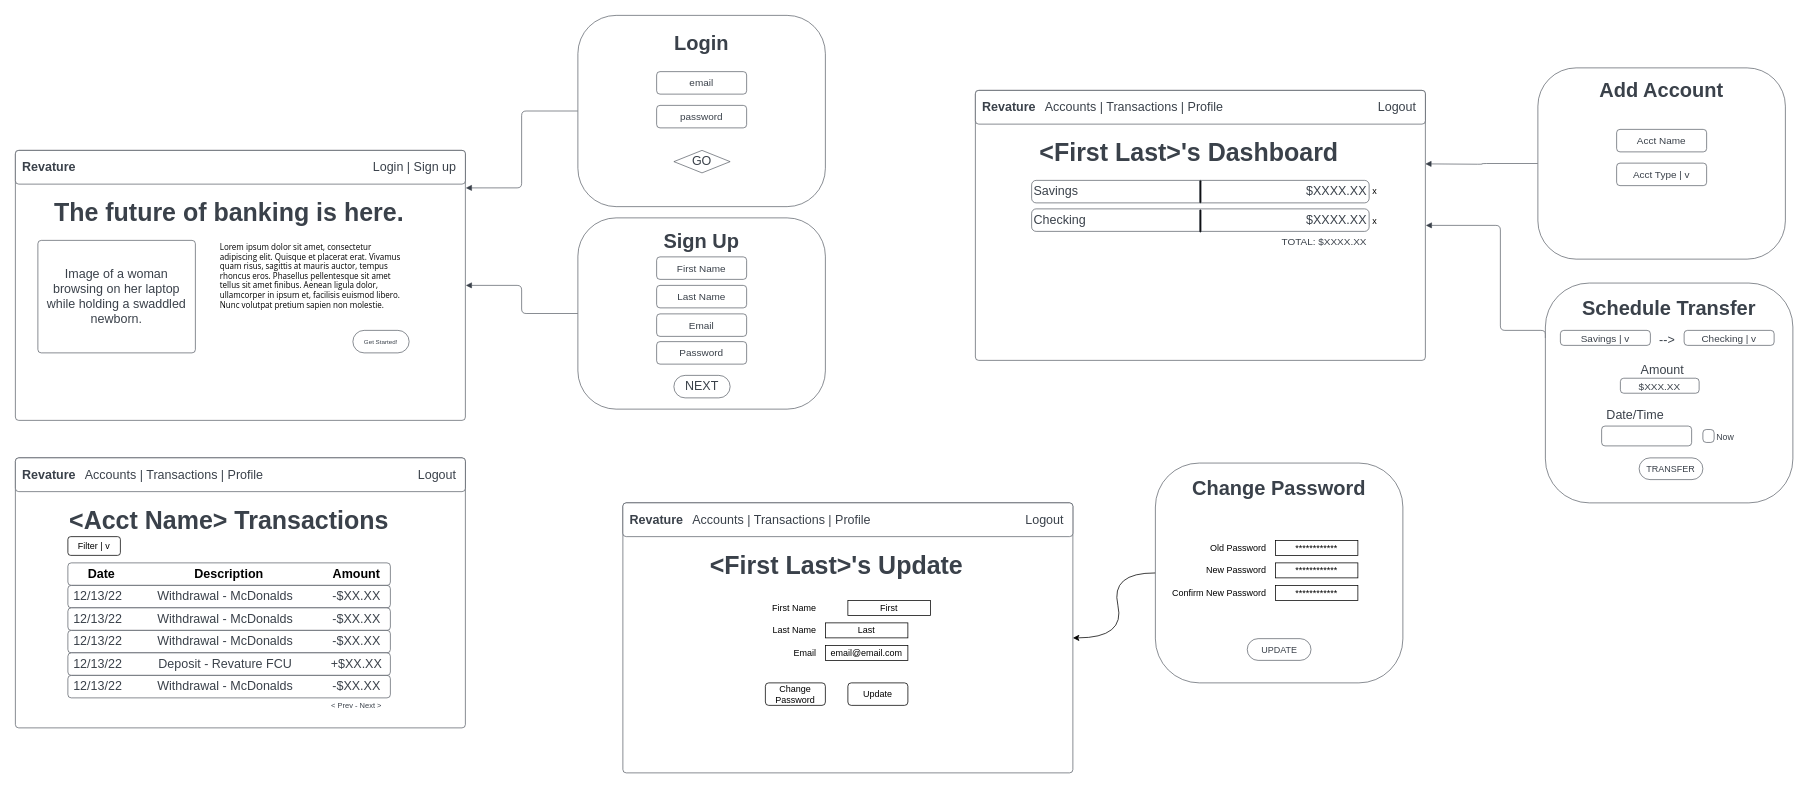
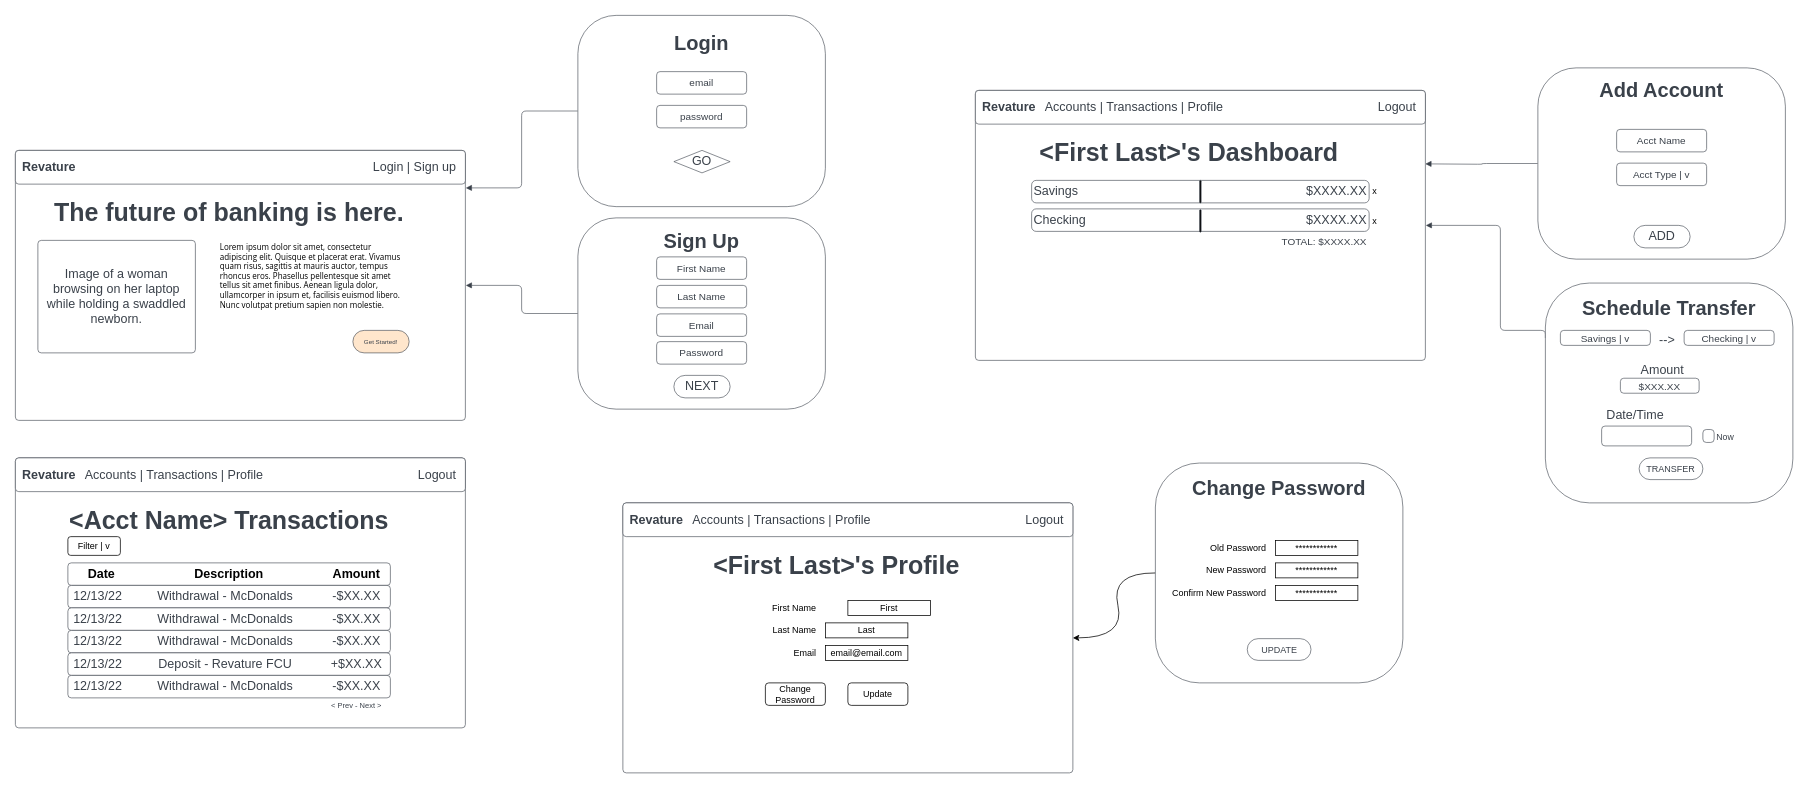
node "ADD": added
node "Get Started!": fillcolor #ffffff -> #ffe6cc
node "<First Last>'s Update": label "<First Last>'s Update" -> "<First Last>'s Profile"
